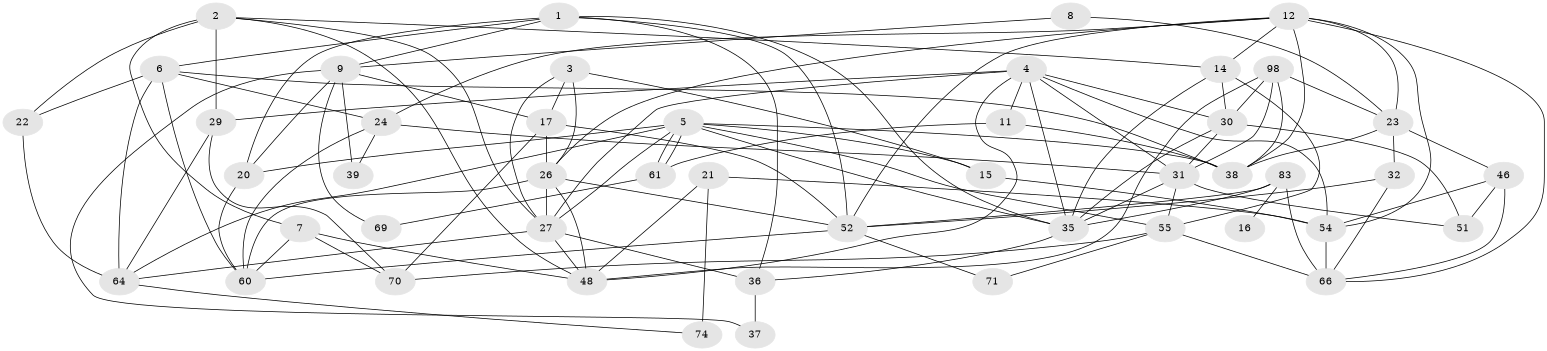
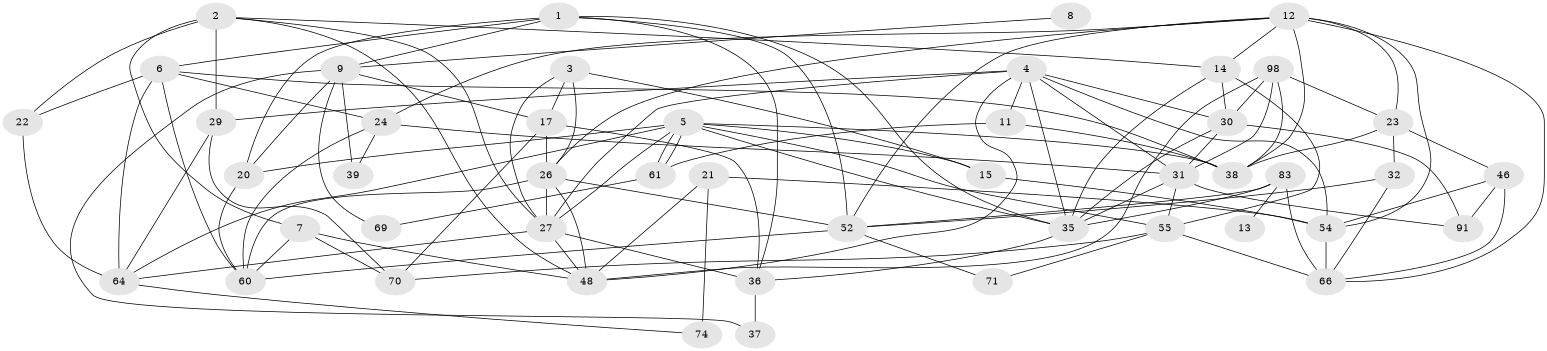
edge "8" -- "23": removed
edge "17" -- "52": now "17" -- "36"
node "16": label "16" -> "13"
node "51": label "51" -> "91"
